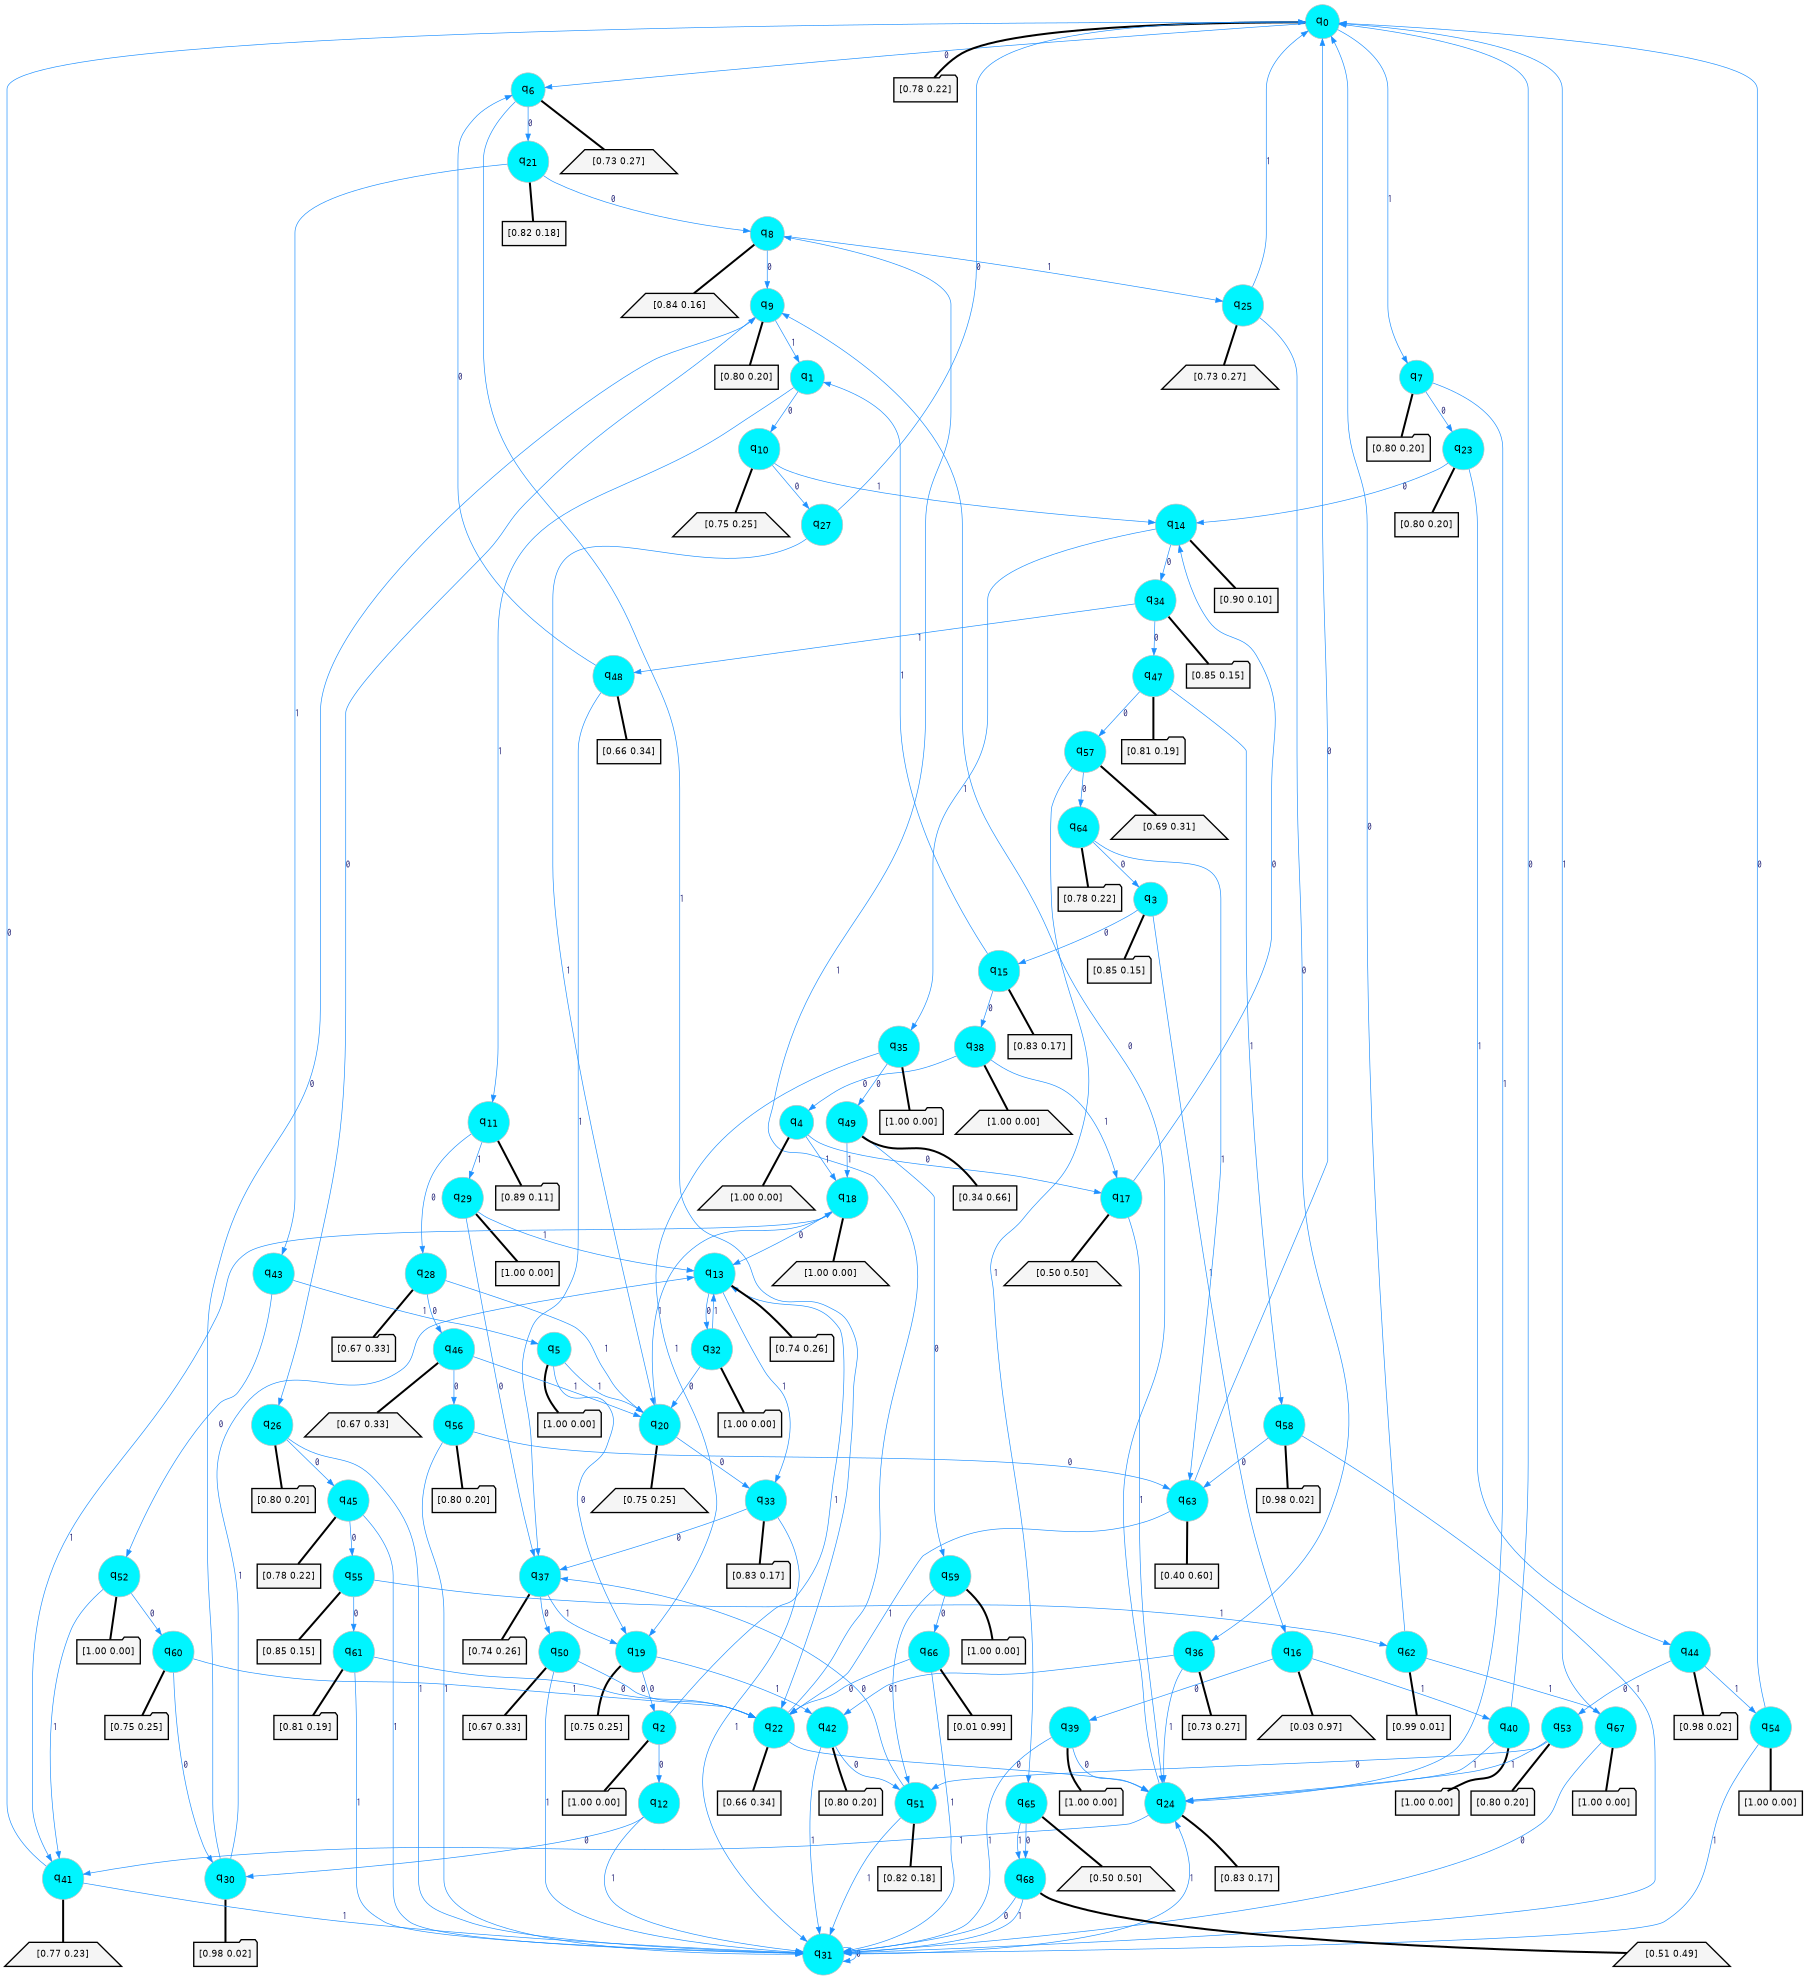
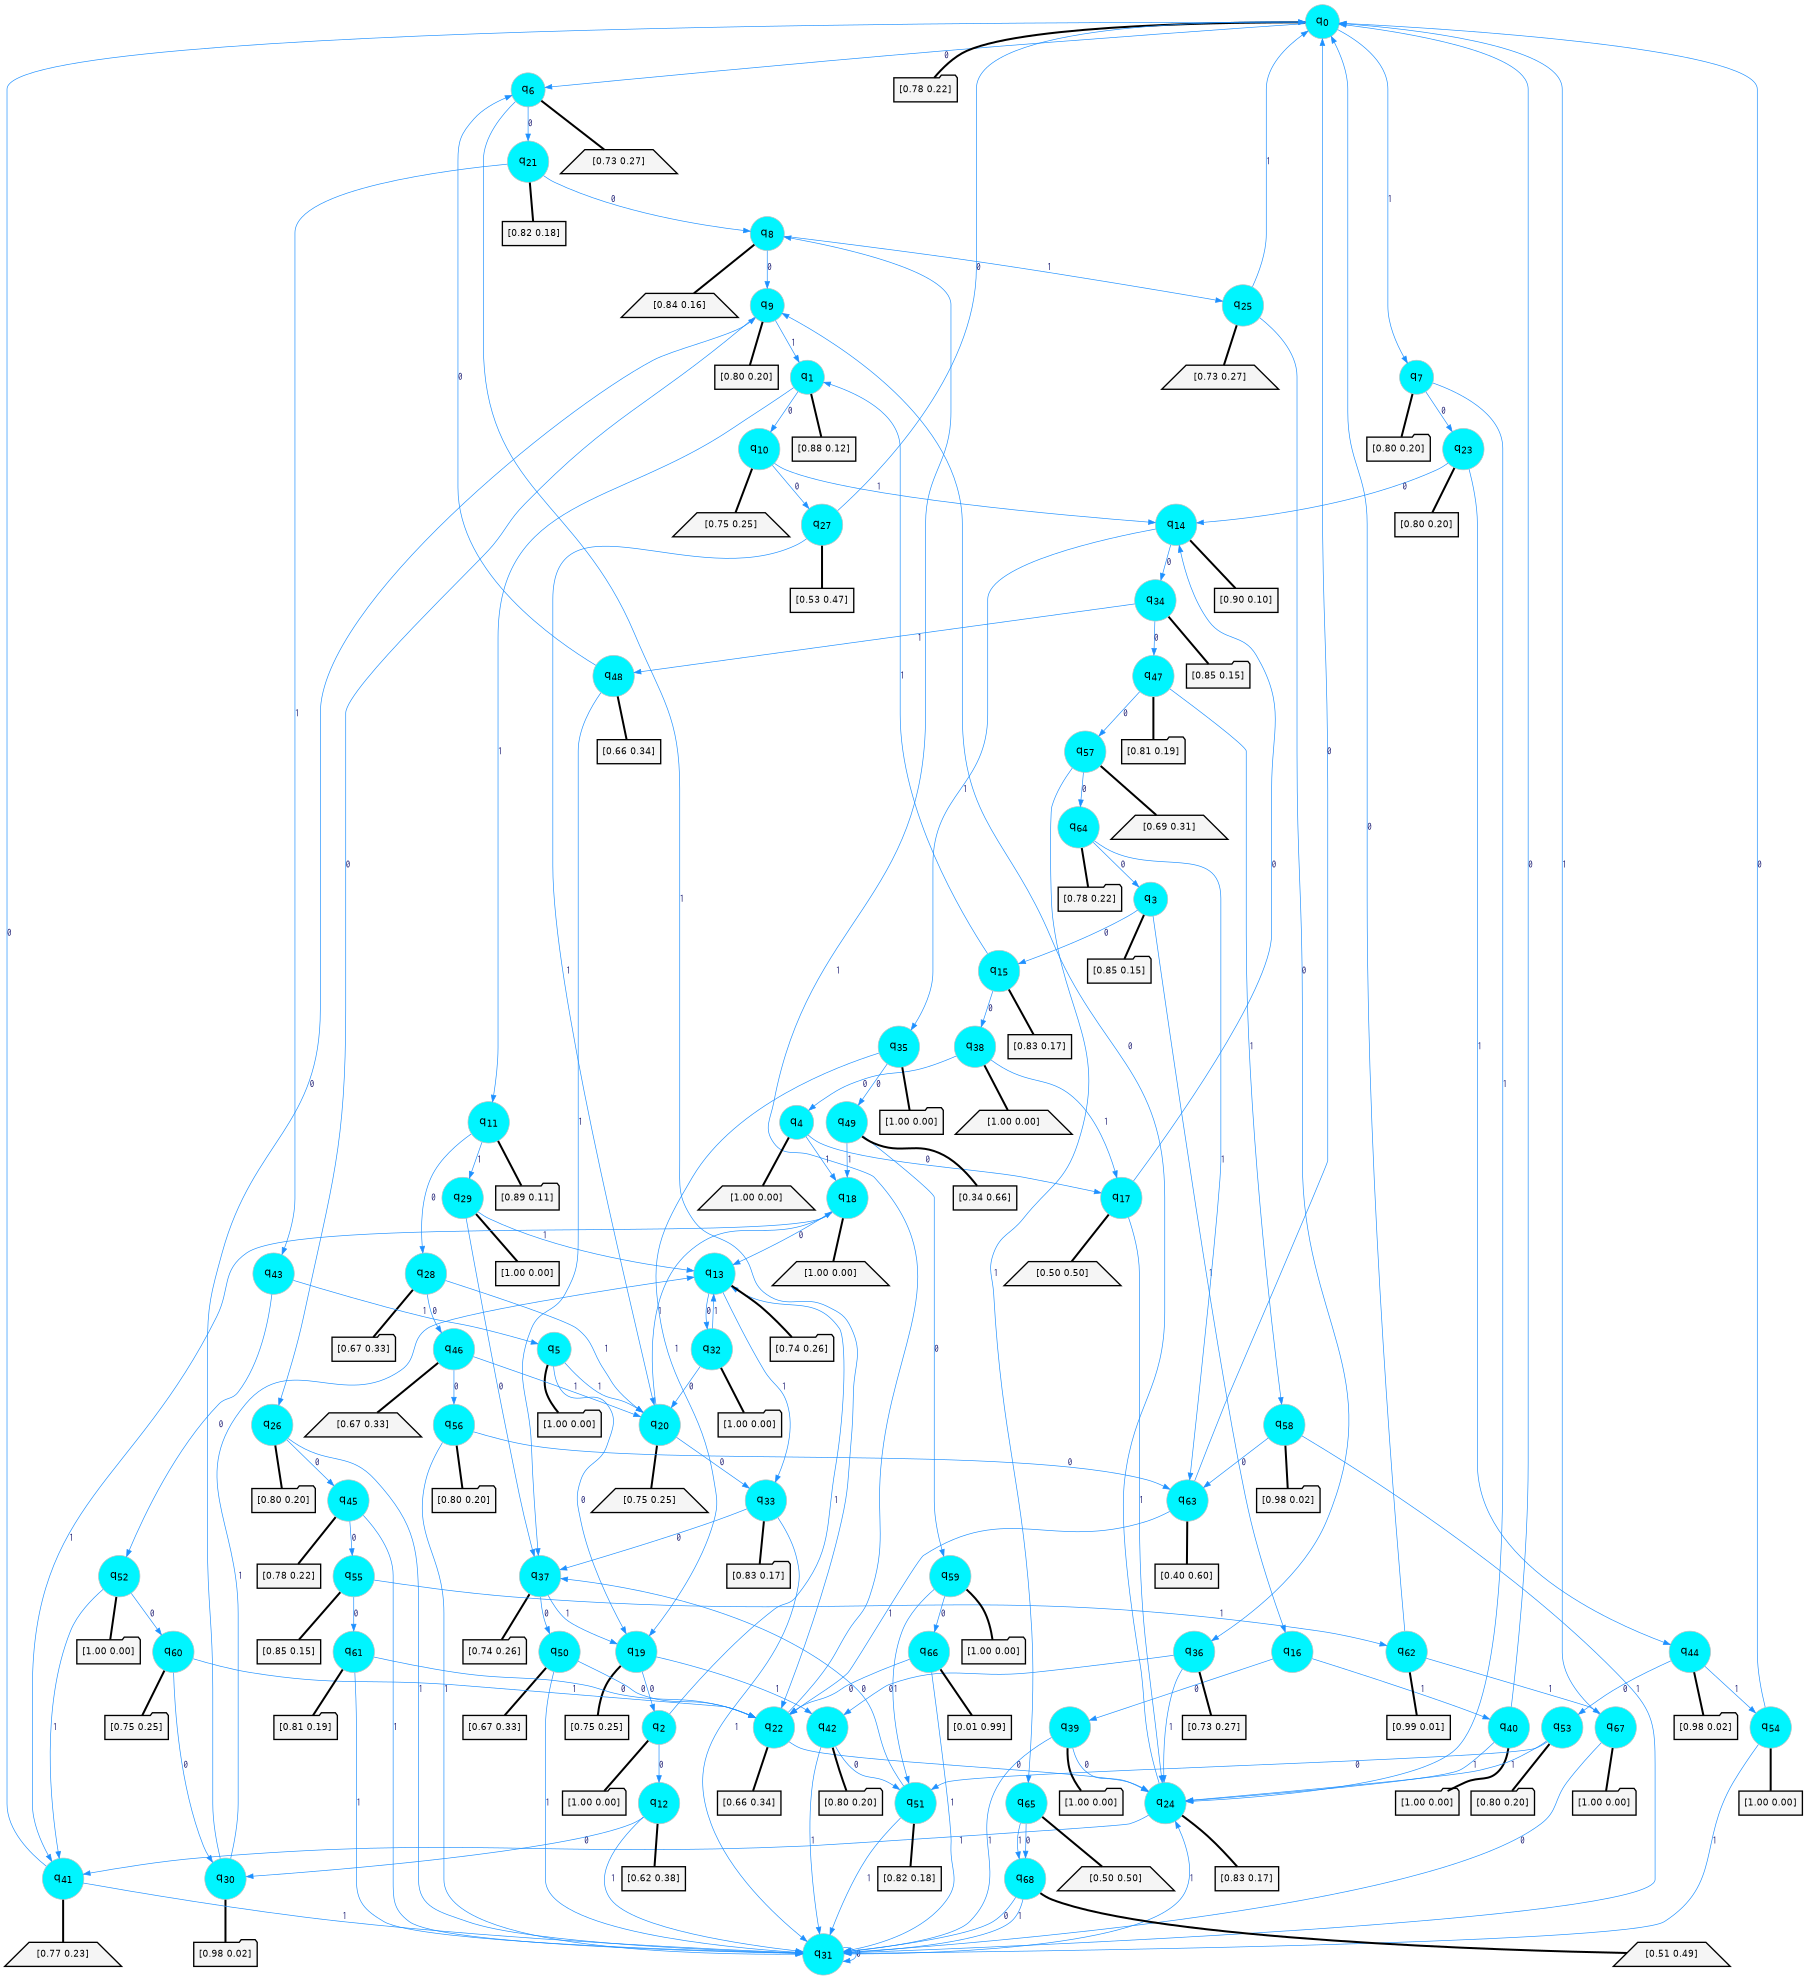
node "[0.88 0.12]": added
node "[0.53 0.47]": added
node "[0.03 0.97]": removed
node "[0.62 0.38]": added
